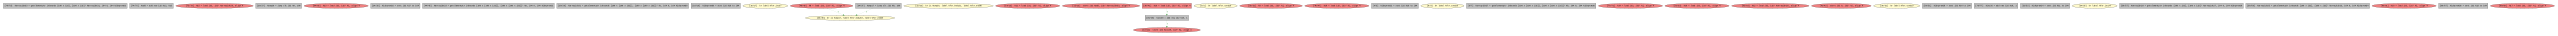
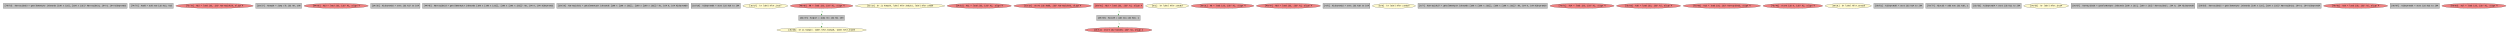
edge "[48/49]  %8 = load i32, i32* %i, align 4" -> "[35/36]  br i1 %cmp17, label %for.body18, label %for.end39": now "[48/49]  %8 = load i32, i32* %i, align 4" -> "[34/37]  %cmp17 = icmp slt i32 %8, 100"
